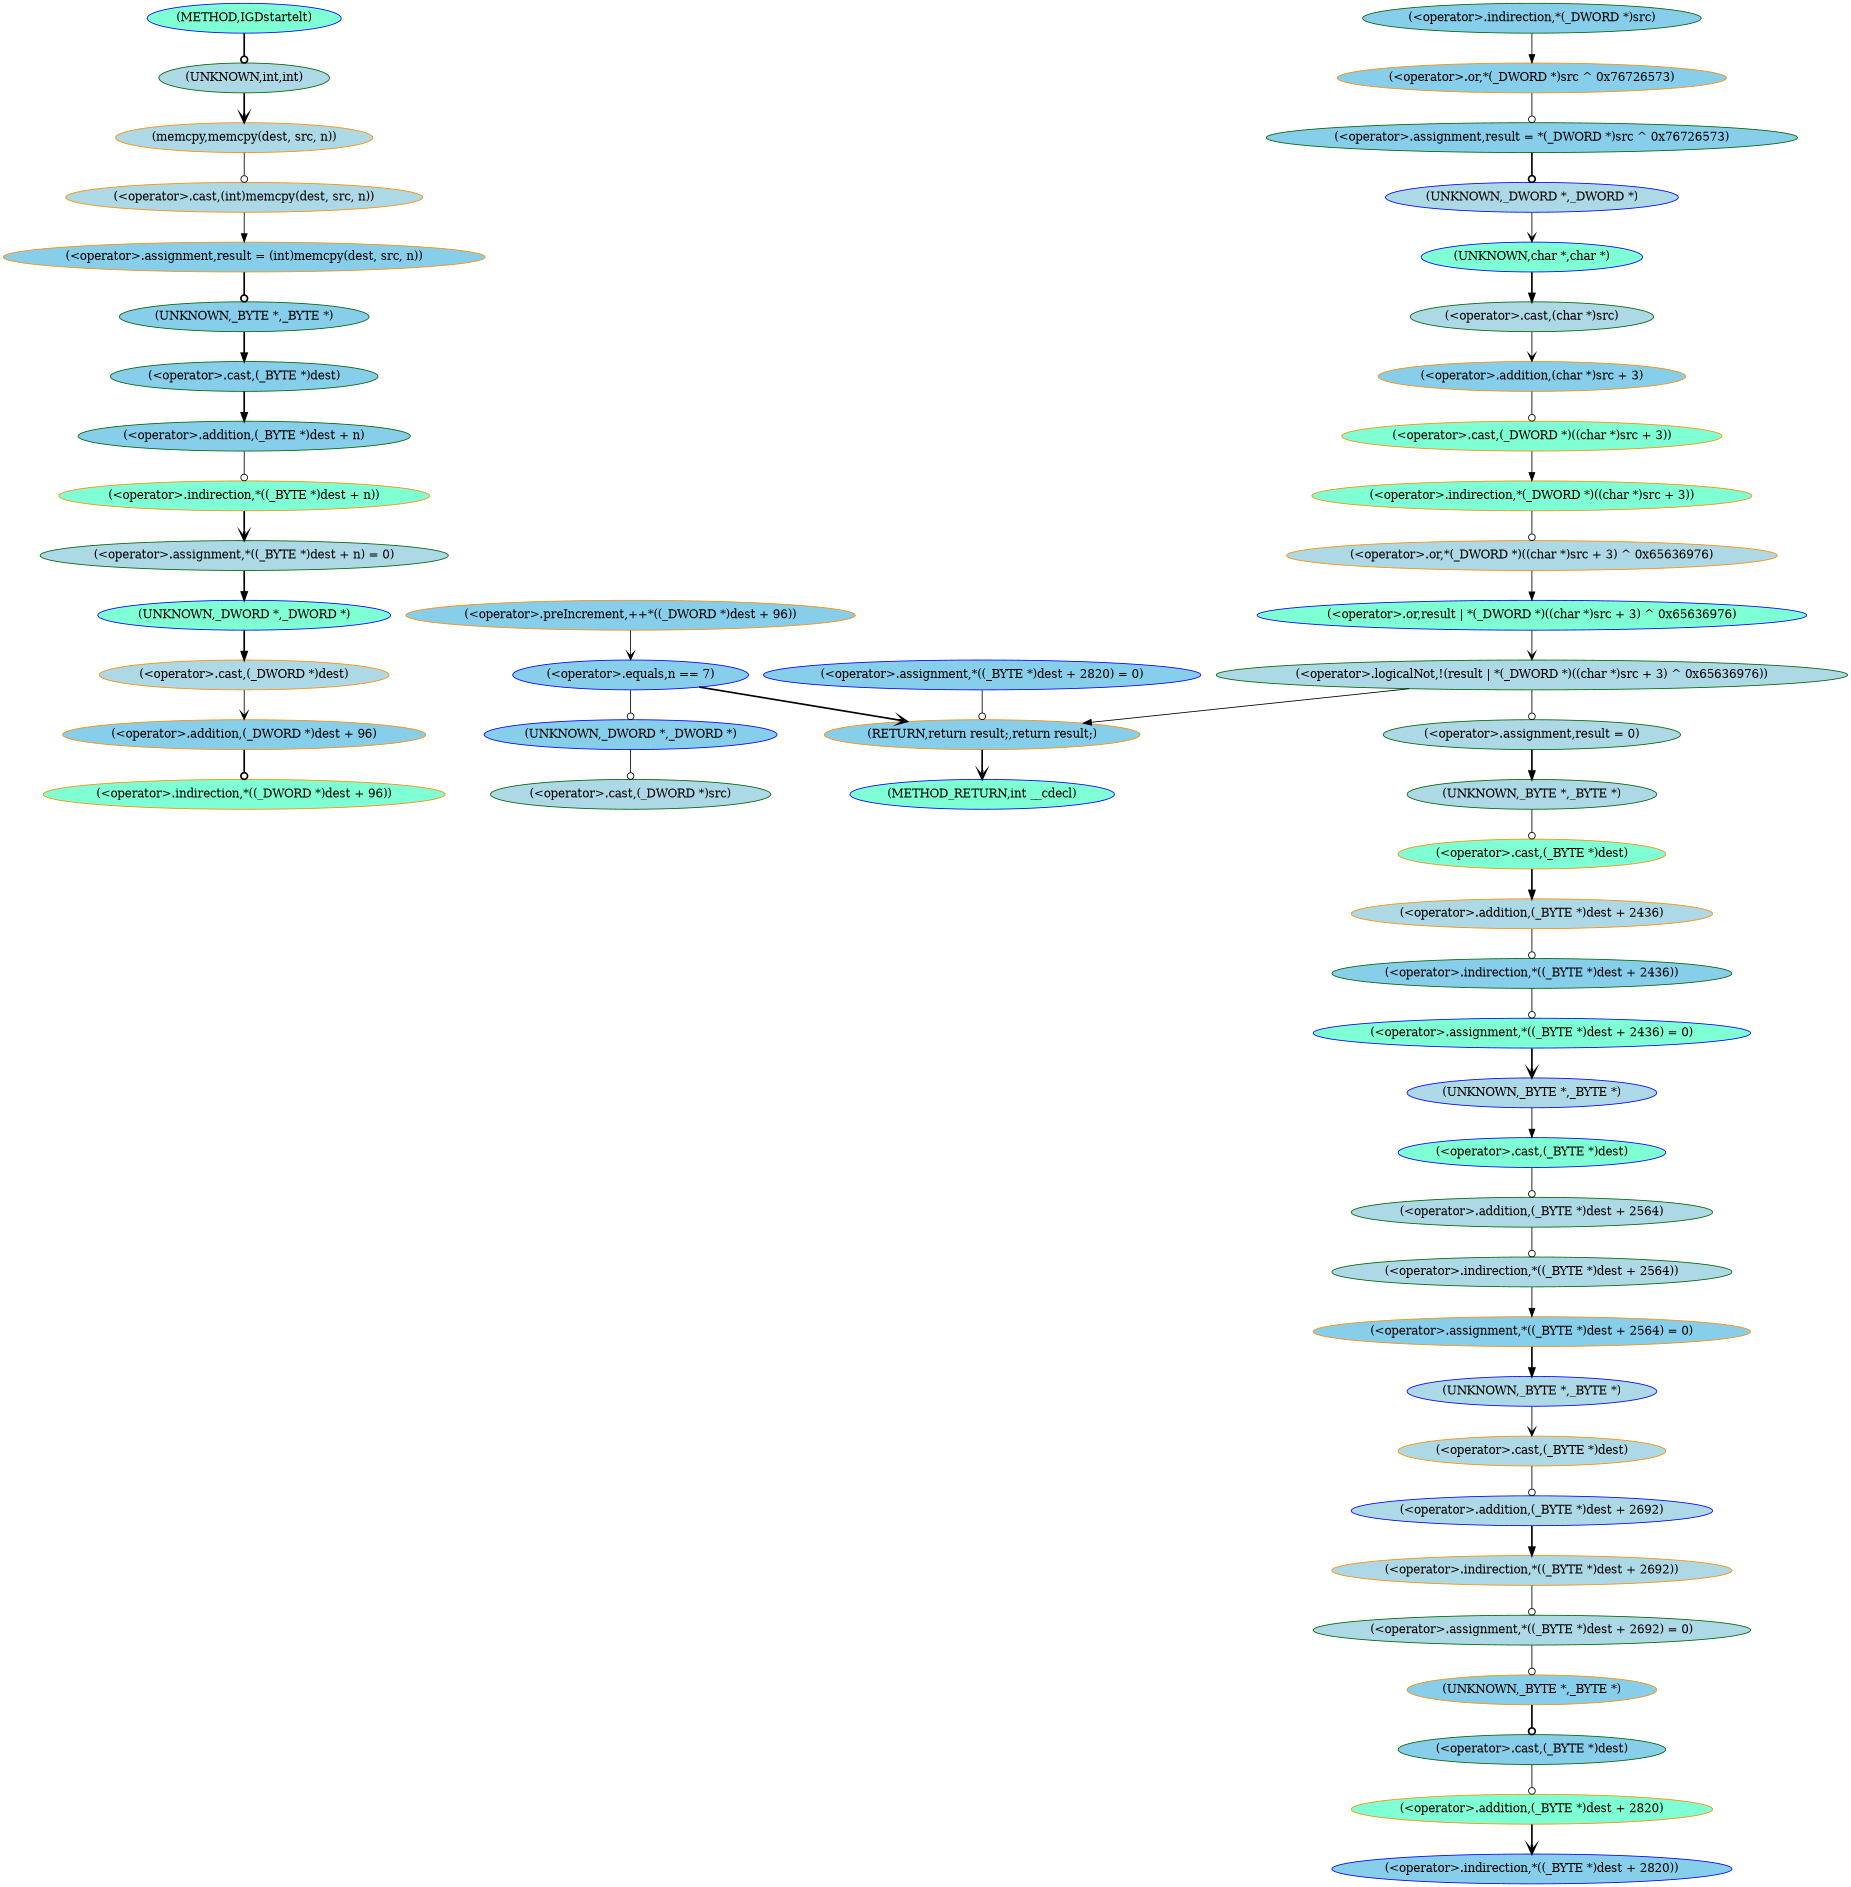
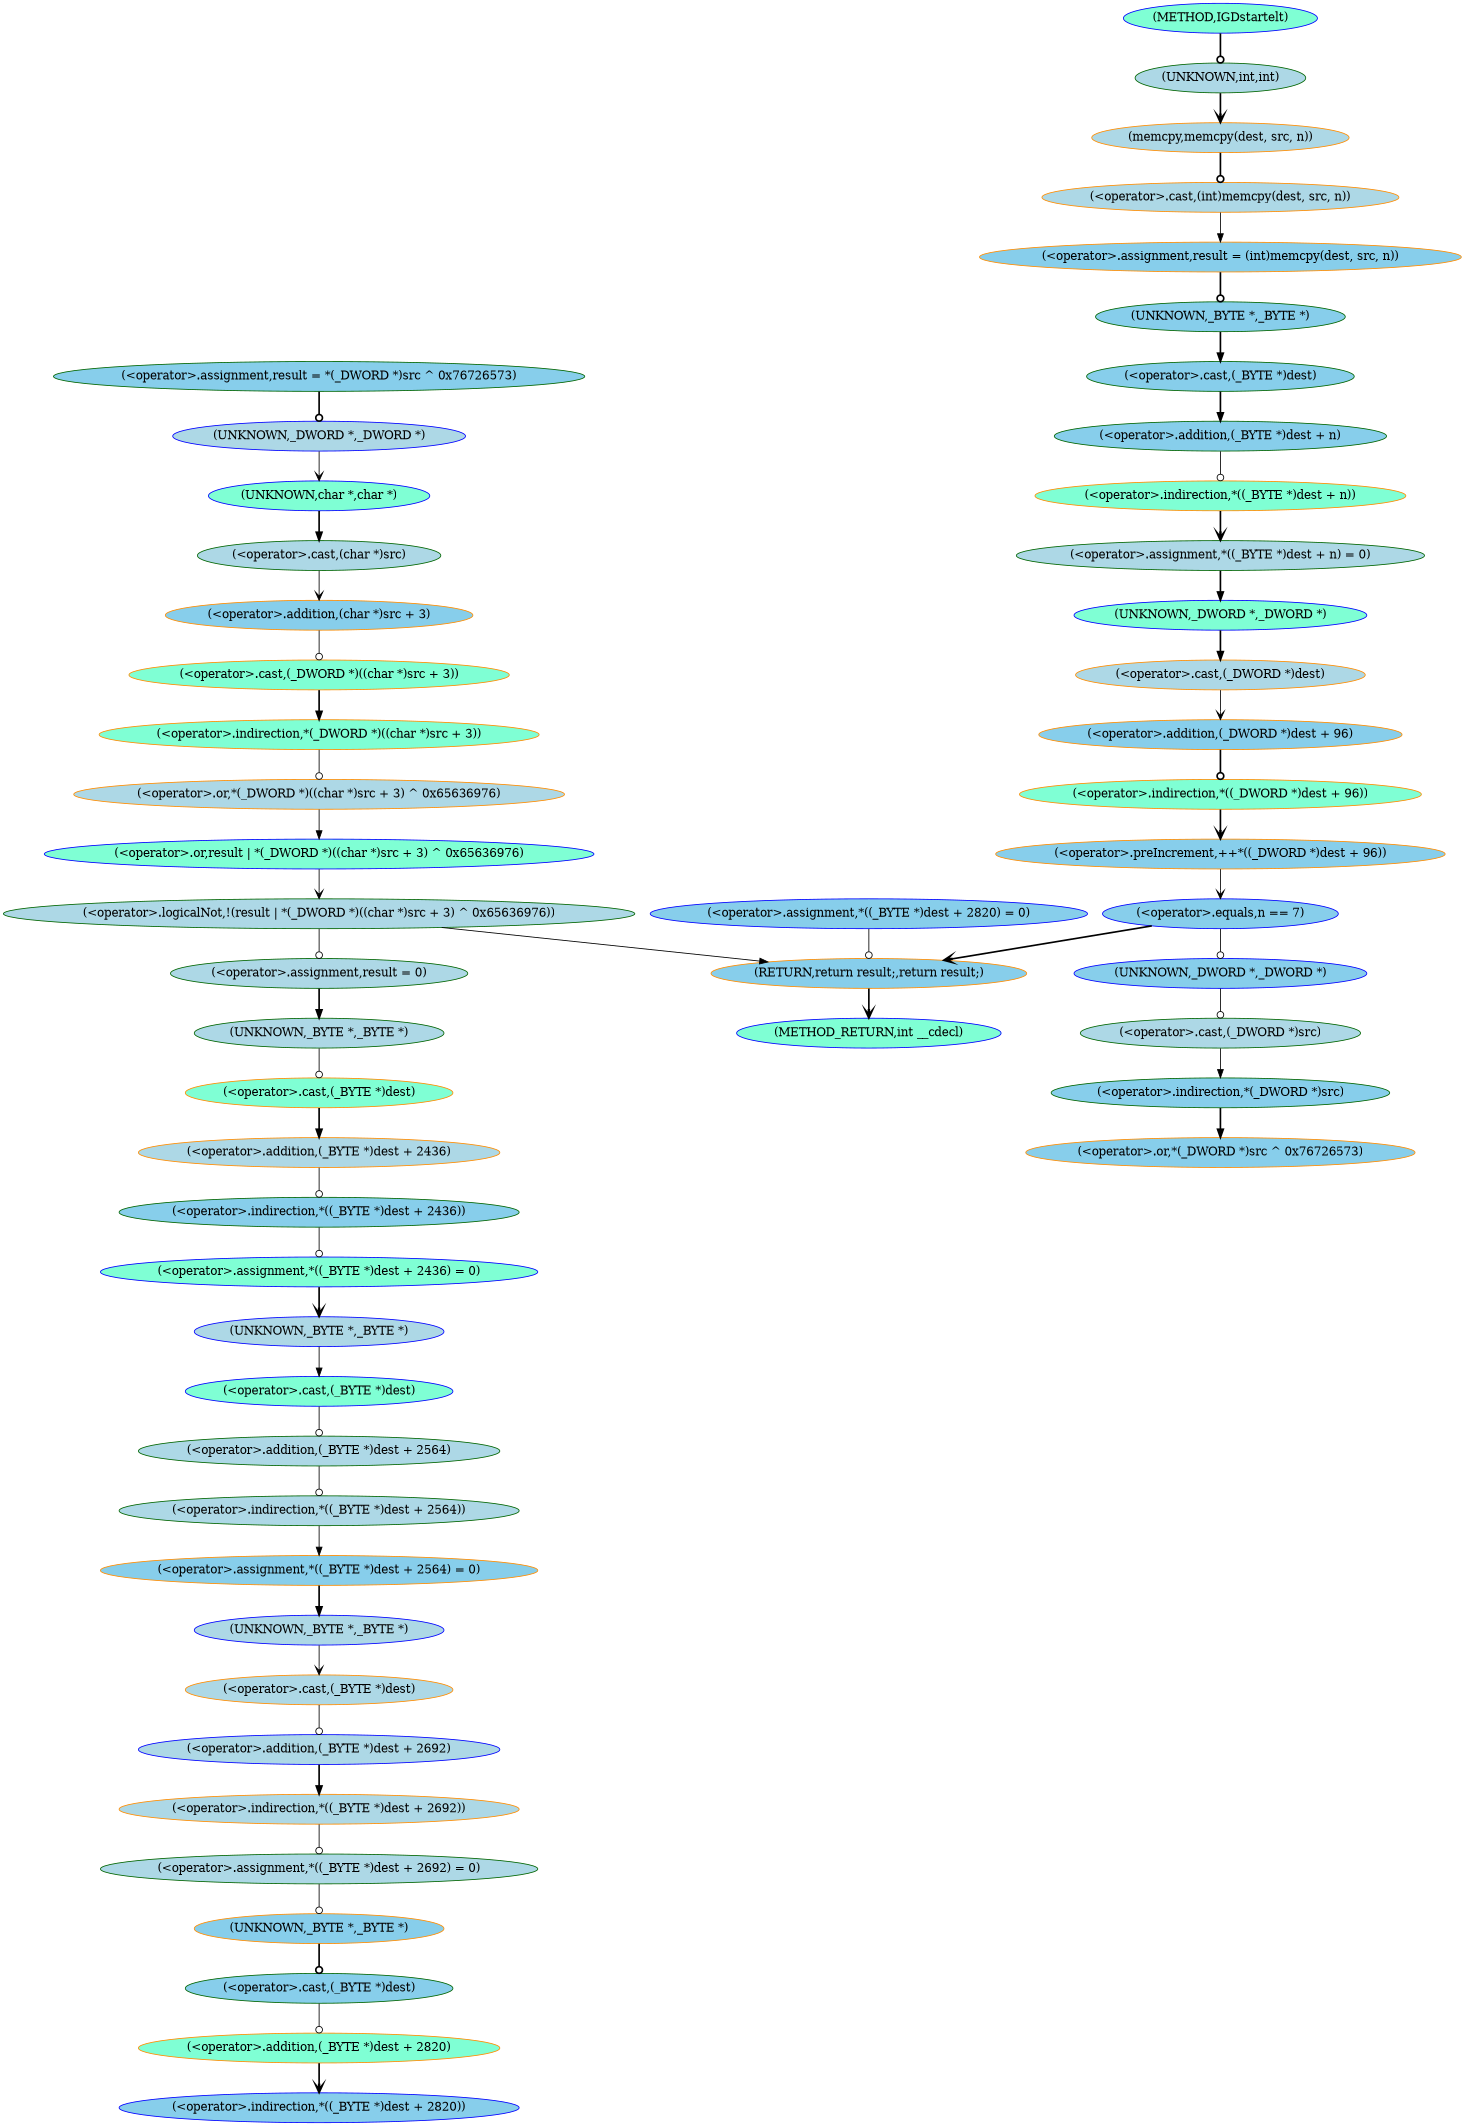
edge "(<operator>.indirection,*(_DWORD *)src)" -> "(<operator>.or,*(_DWORD *)src ^ 0x76726573)": style solid -> bold
edge "(<operator>.or,*(_DWORD *)src ^ 0x76726573)" -> "(<operator>.assignment,result = *(_DWORD *)src ^ 0x76726573)": removed
edge "(memcpy,memcpy(dest, src, n))" -> "(<operator>.cast,(int)memcpy(dest, src, n))": style solid -> bold
edge "(<operator>.cast,(_DWORD *)((char *)src + 3))" -> "(<operator>.indirection,*(_DWORD *)((char *)src + 3))": style solid -> bold
edge "(<operator>.indirection,*((_DWORD *)dest + 96))" -> "(<operator>.preIncrement,++*((_DWORD *)dest + 96))": added
edge "(<operator>.cast,(_DWORD *)src)" -> "(<operator>.indirection,*(_DWORD *)src)": added
